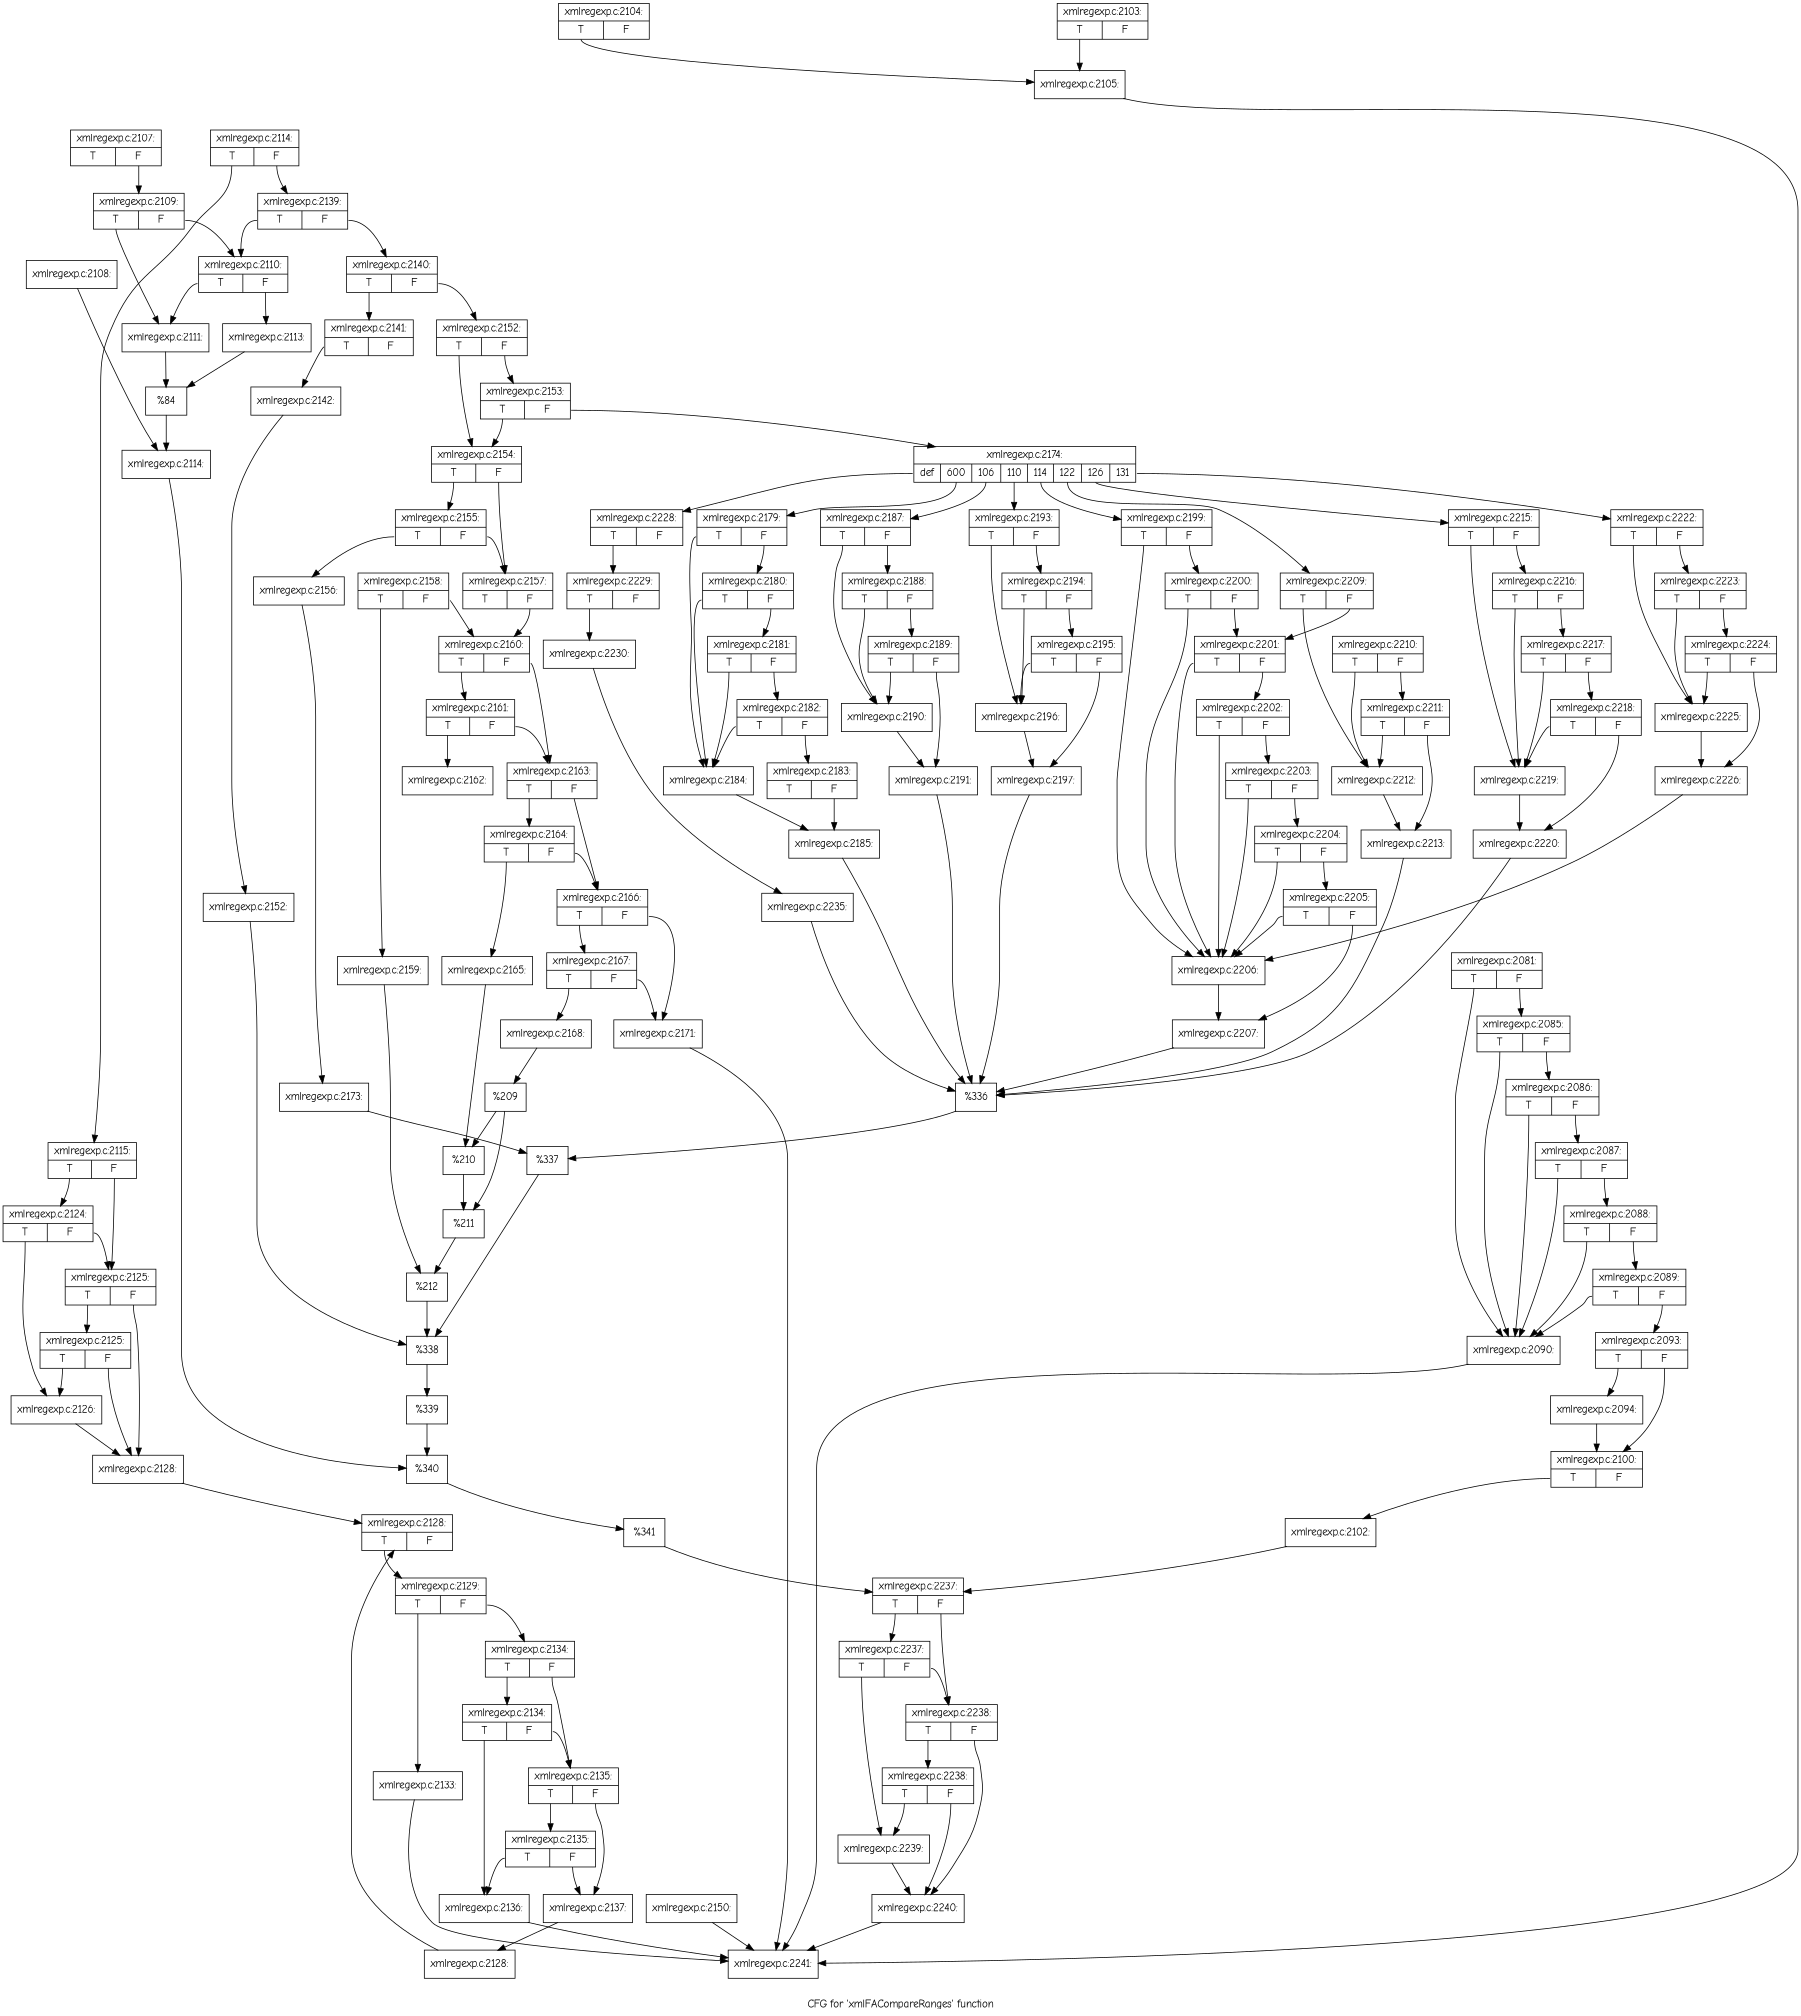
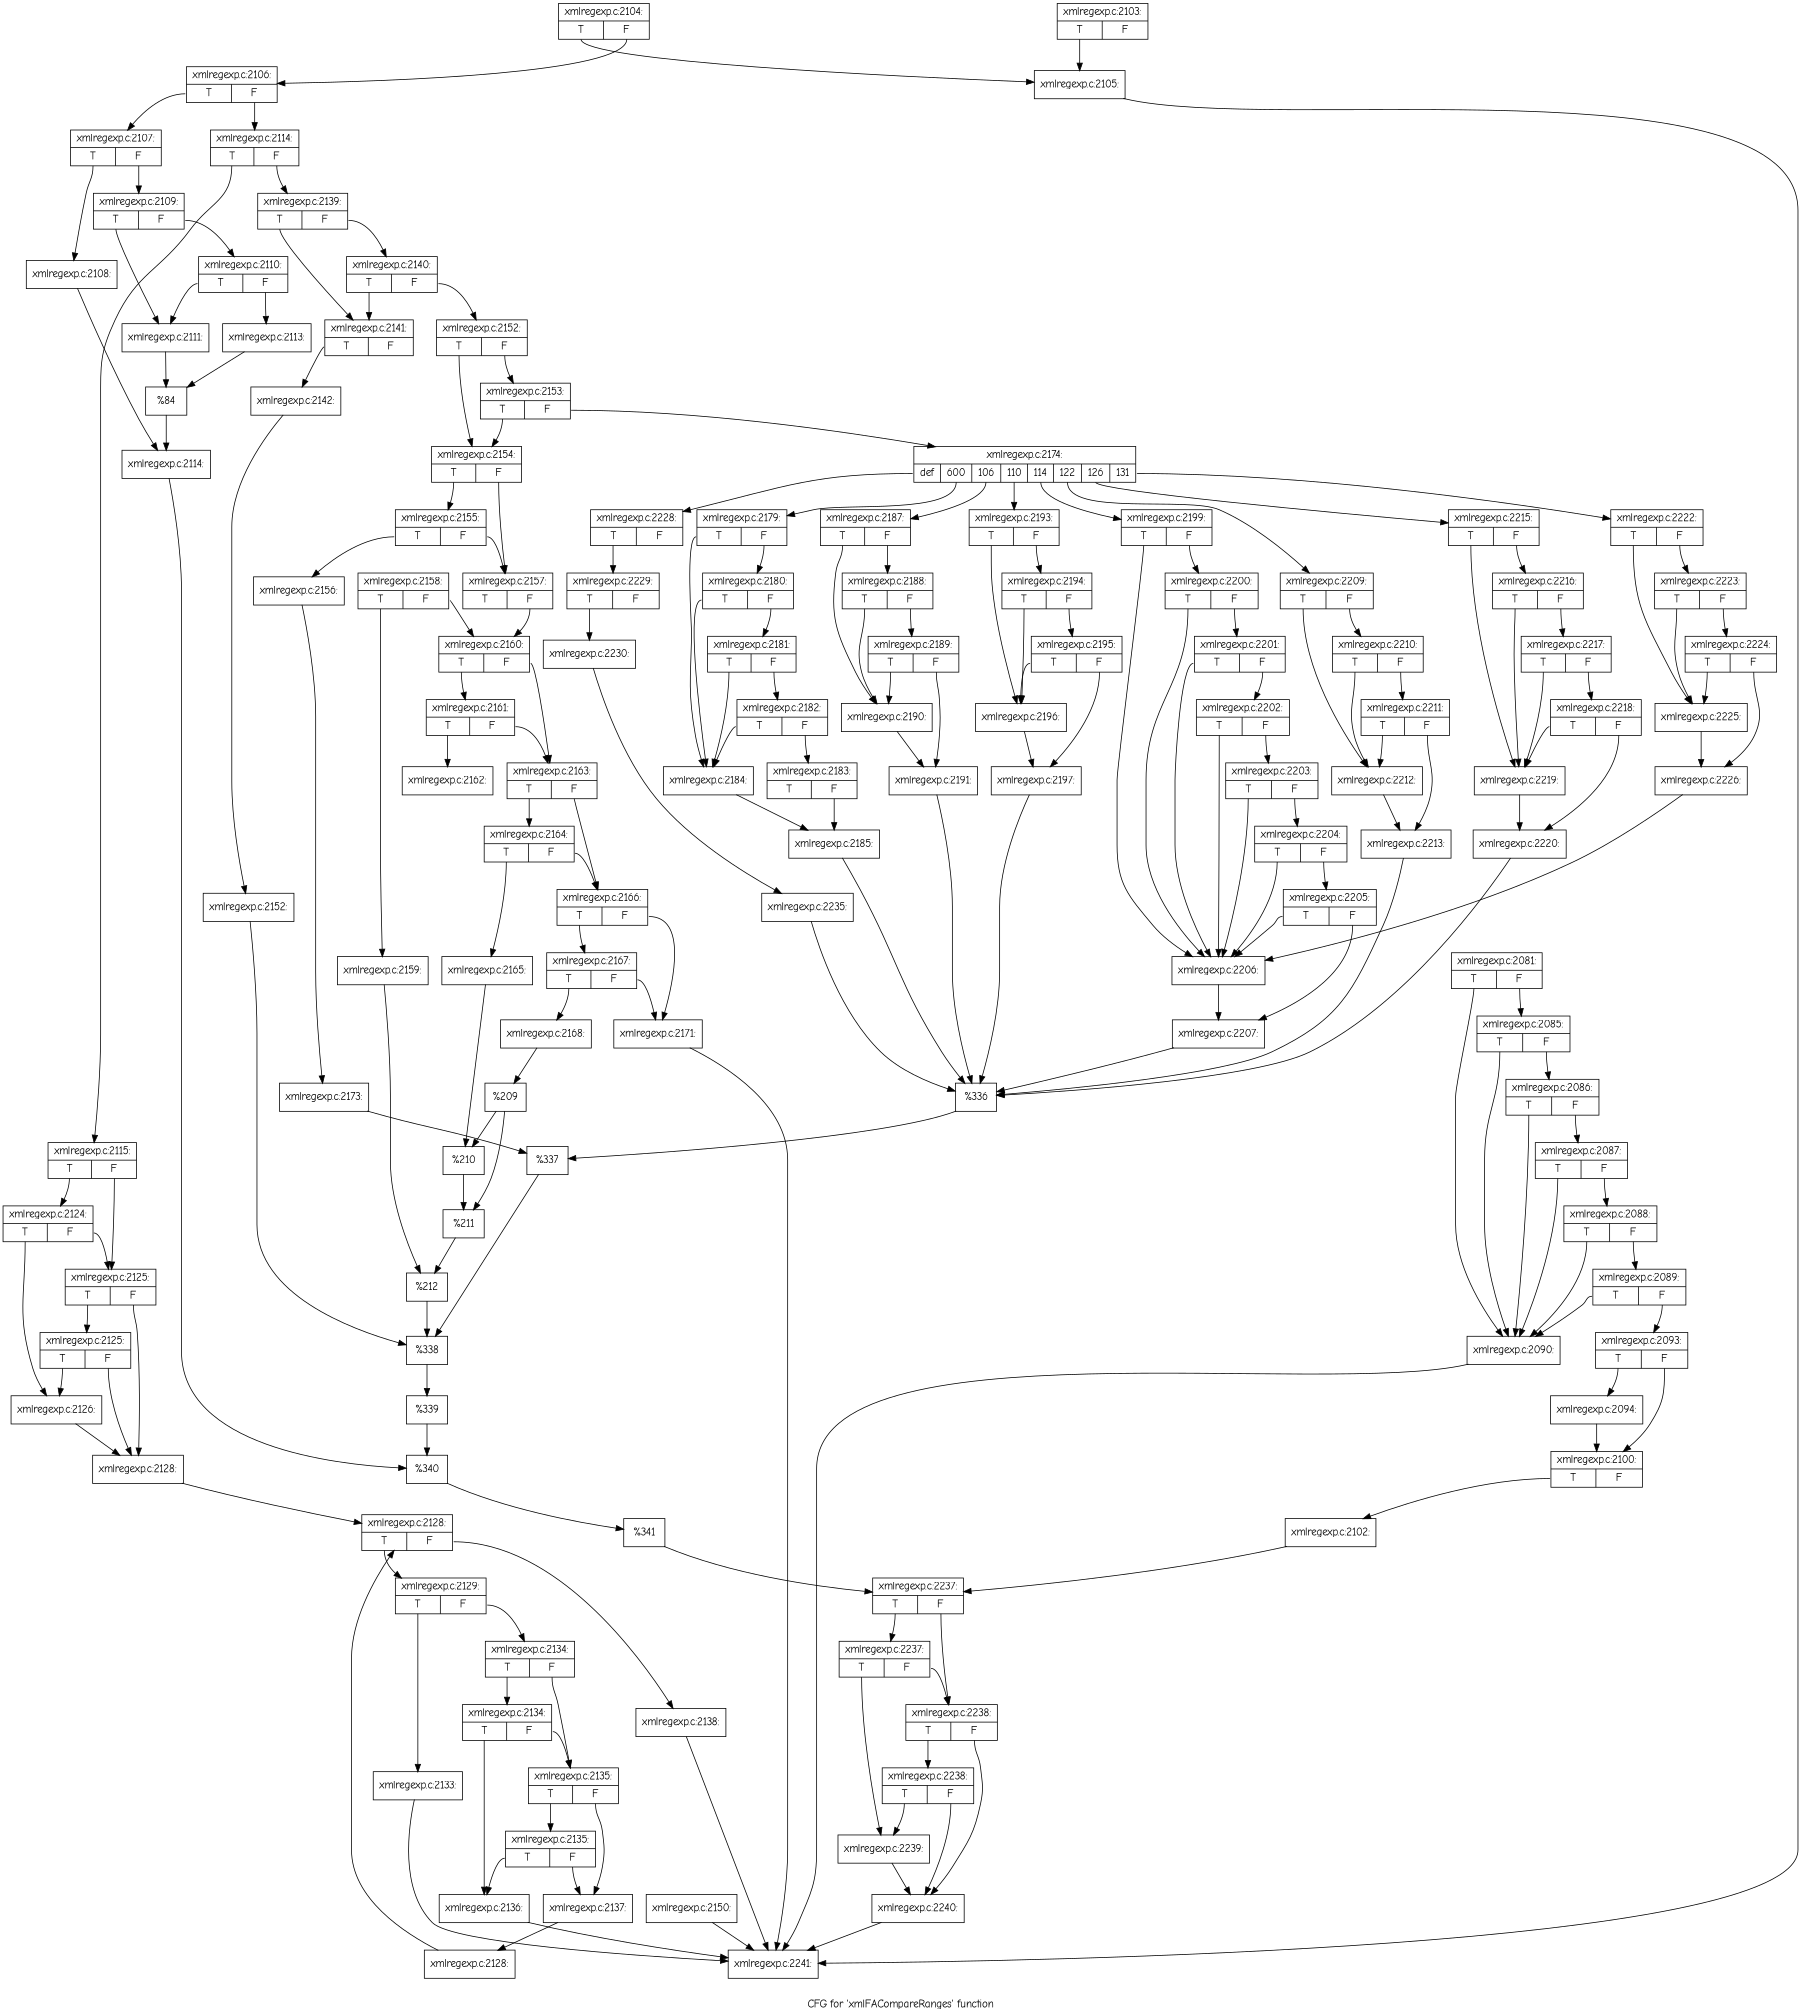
node "xmlregexp.c:2106:": added
edge "xmlregexp.c:2107:" -> "xmlregexp.c:2108:": added
edge "xmlregexp.c:2139:" -> "xmlregexp.c:2110:": now "xmlregexp.c:2139:" -> "xmlregexp.c:2141:"
edge "xmlregexp.c:2209:" -> "xmlregexp.c:2201:": now "xmlregexp.c:2209:" -> "xmlregexp.c:2210:"
node "xmlregexp.c:2138:": added
